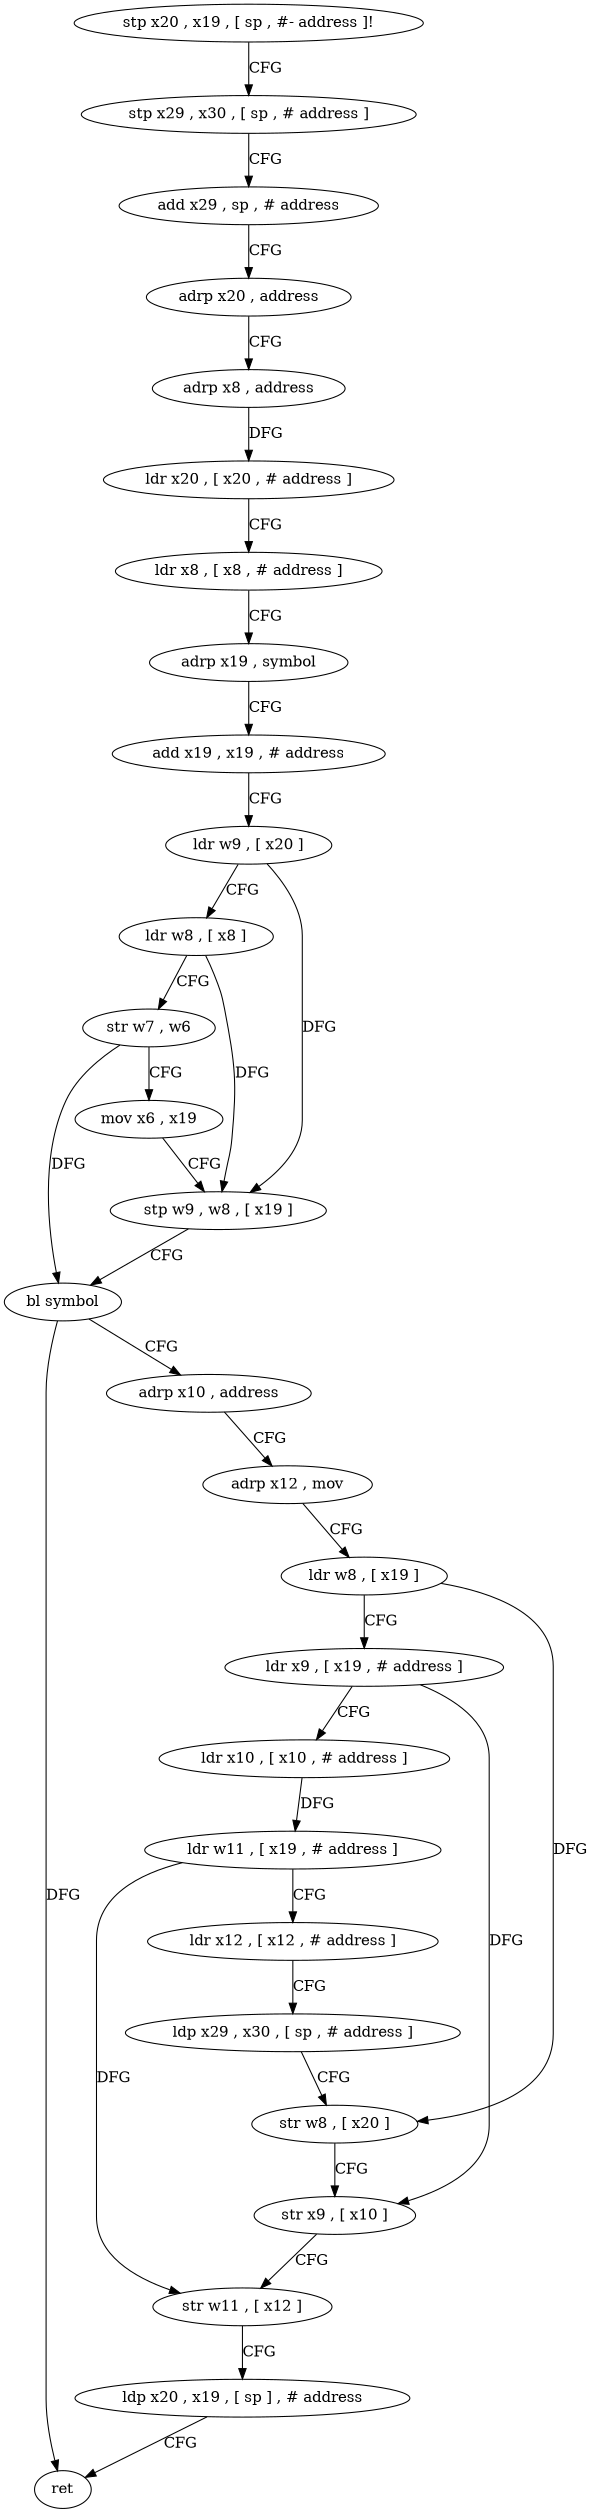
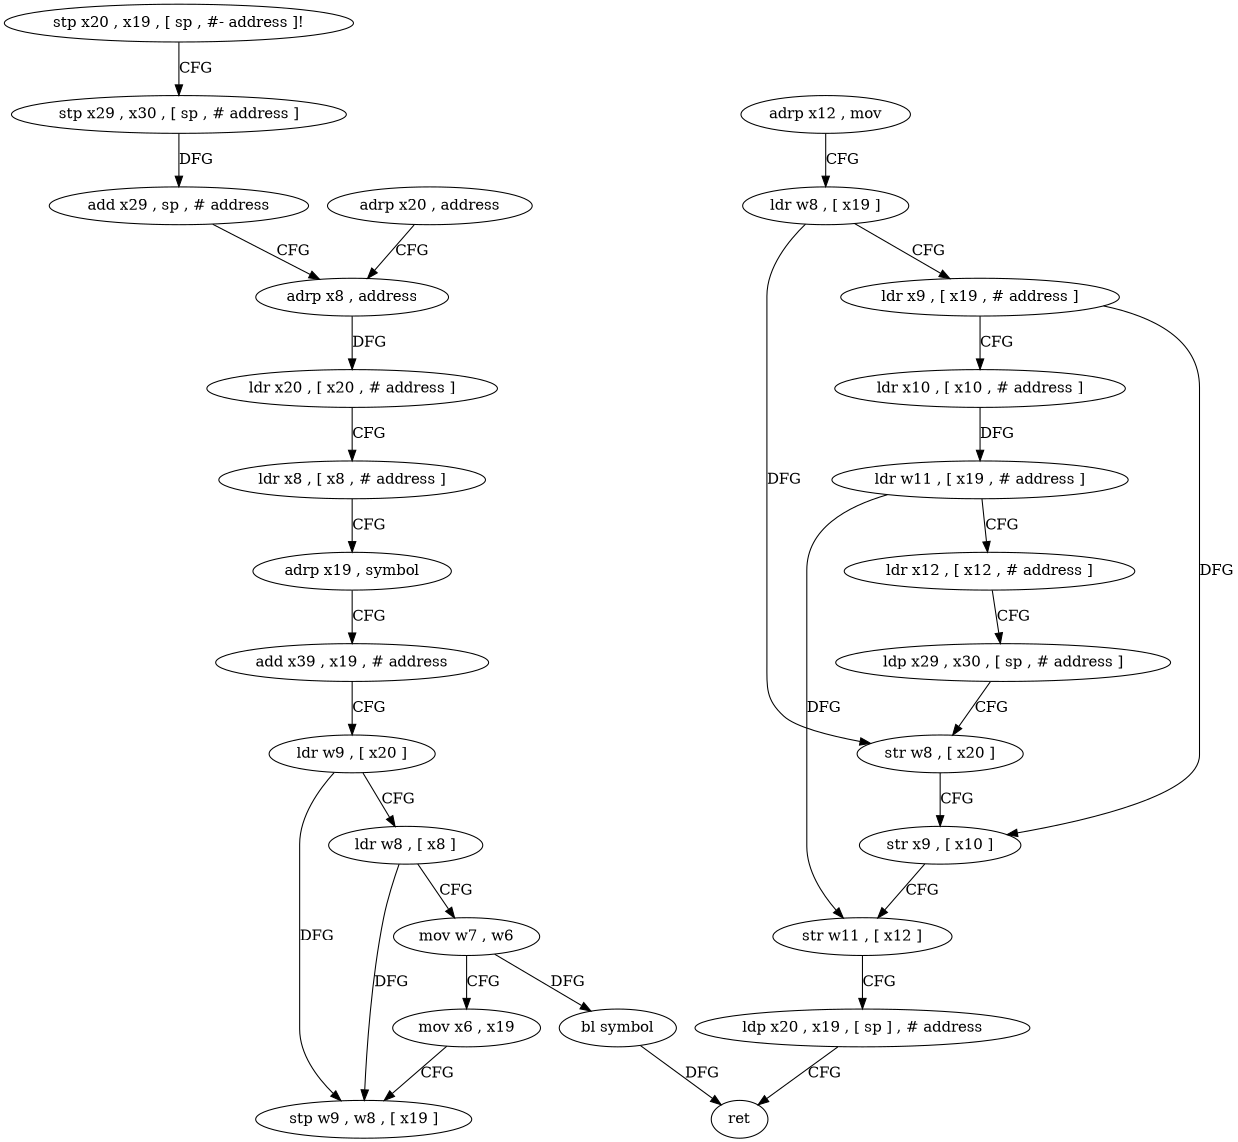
edge "stp x29 , x30 , [ sp , # address ]" -> "add x29 , sp , # address": label "CFG" -> "DFG"
edge "add x29 , sp , # address" -> "adrp x20 , address": now "add x29 , sp , # address" -> "adrp x8 , address"
node "add x19 , x19 , # address": label "add x19 , x19 , # address" -> "add x39 , x19 , # address"
node "str w7 , w6": label "str w7 , w6" -> "mov w7 , w6"
edge "stp w9 , w8 , [ x19 ]" -> "bl symbol": removed, label "CFG"
node "adrp x10 , address": removed
